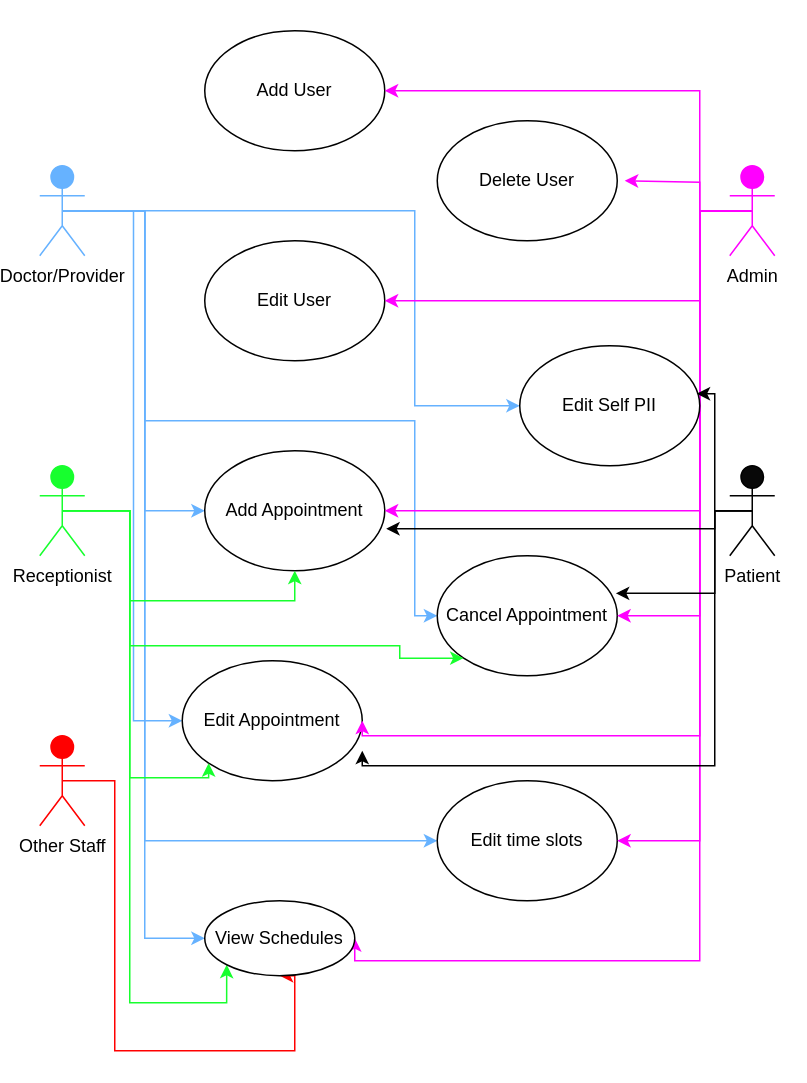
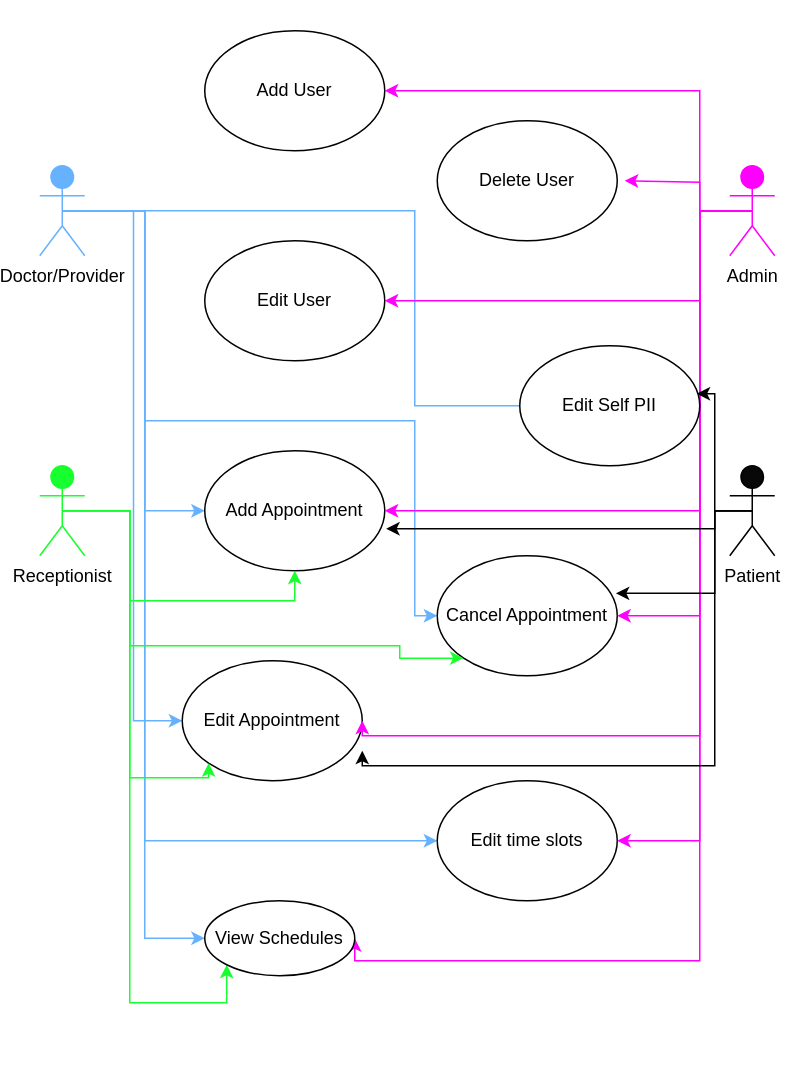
edge "Doctor/Provider" -> "Edit Self PII": arrowhead classic -> none
node "Other Staff": removed
edge "Other Staff" -> "View Schedules": removed
